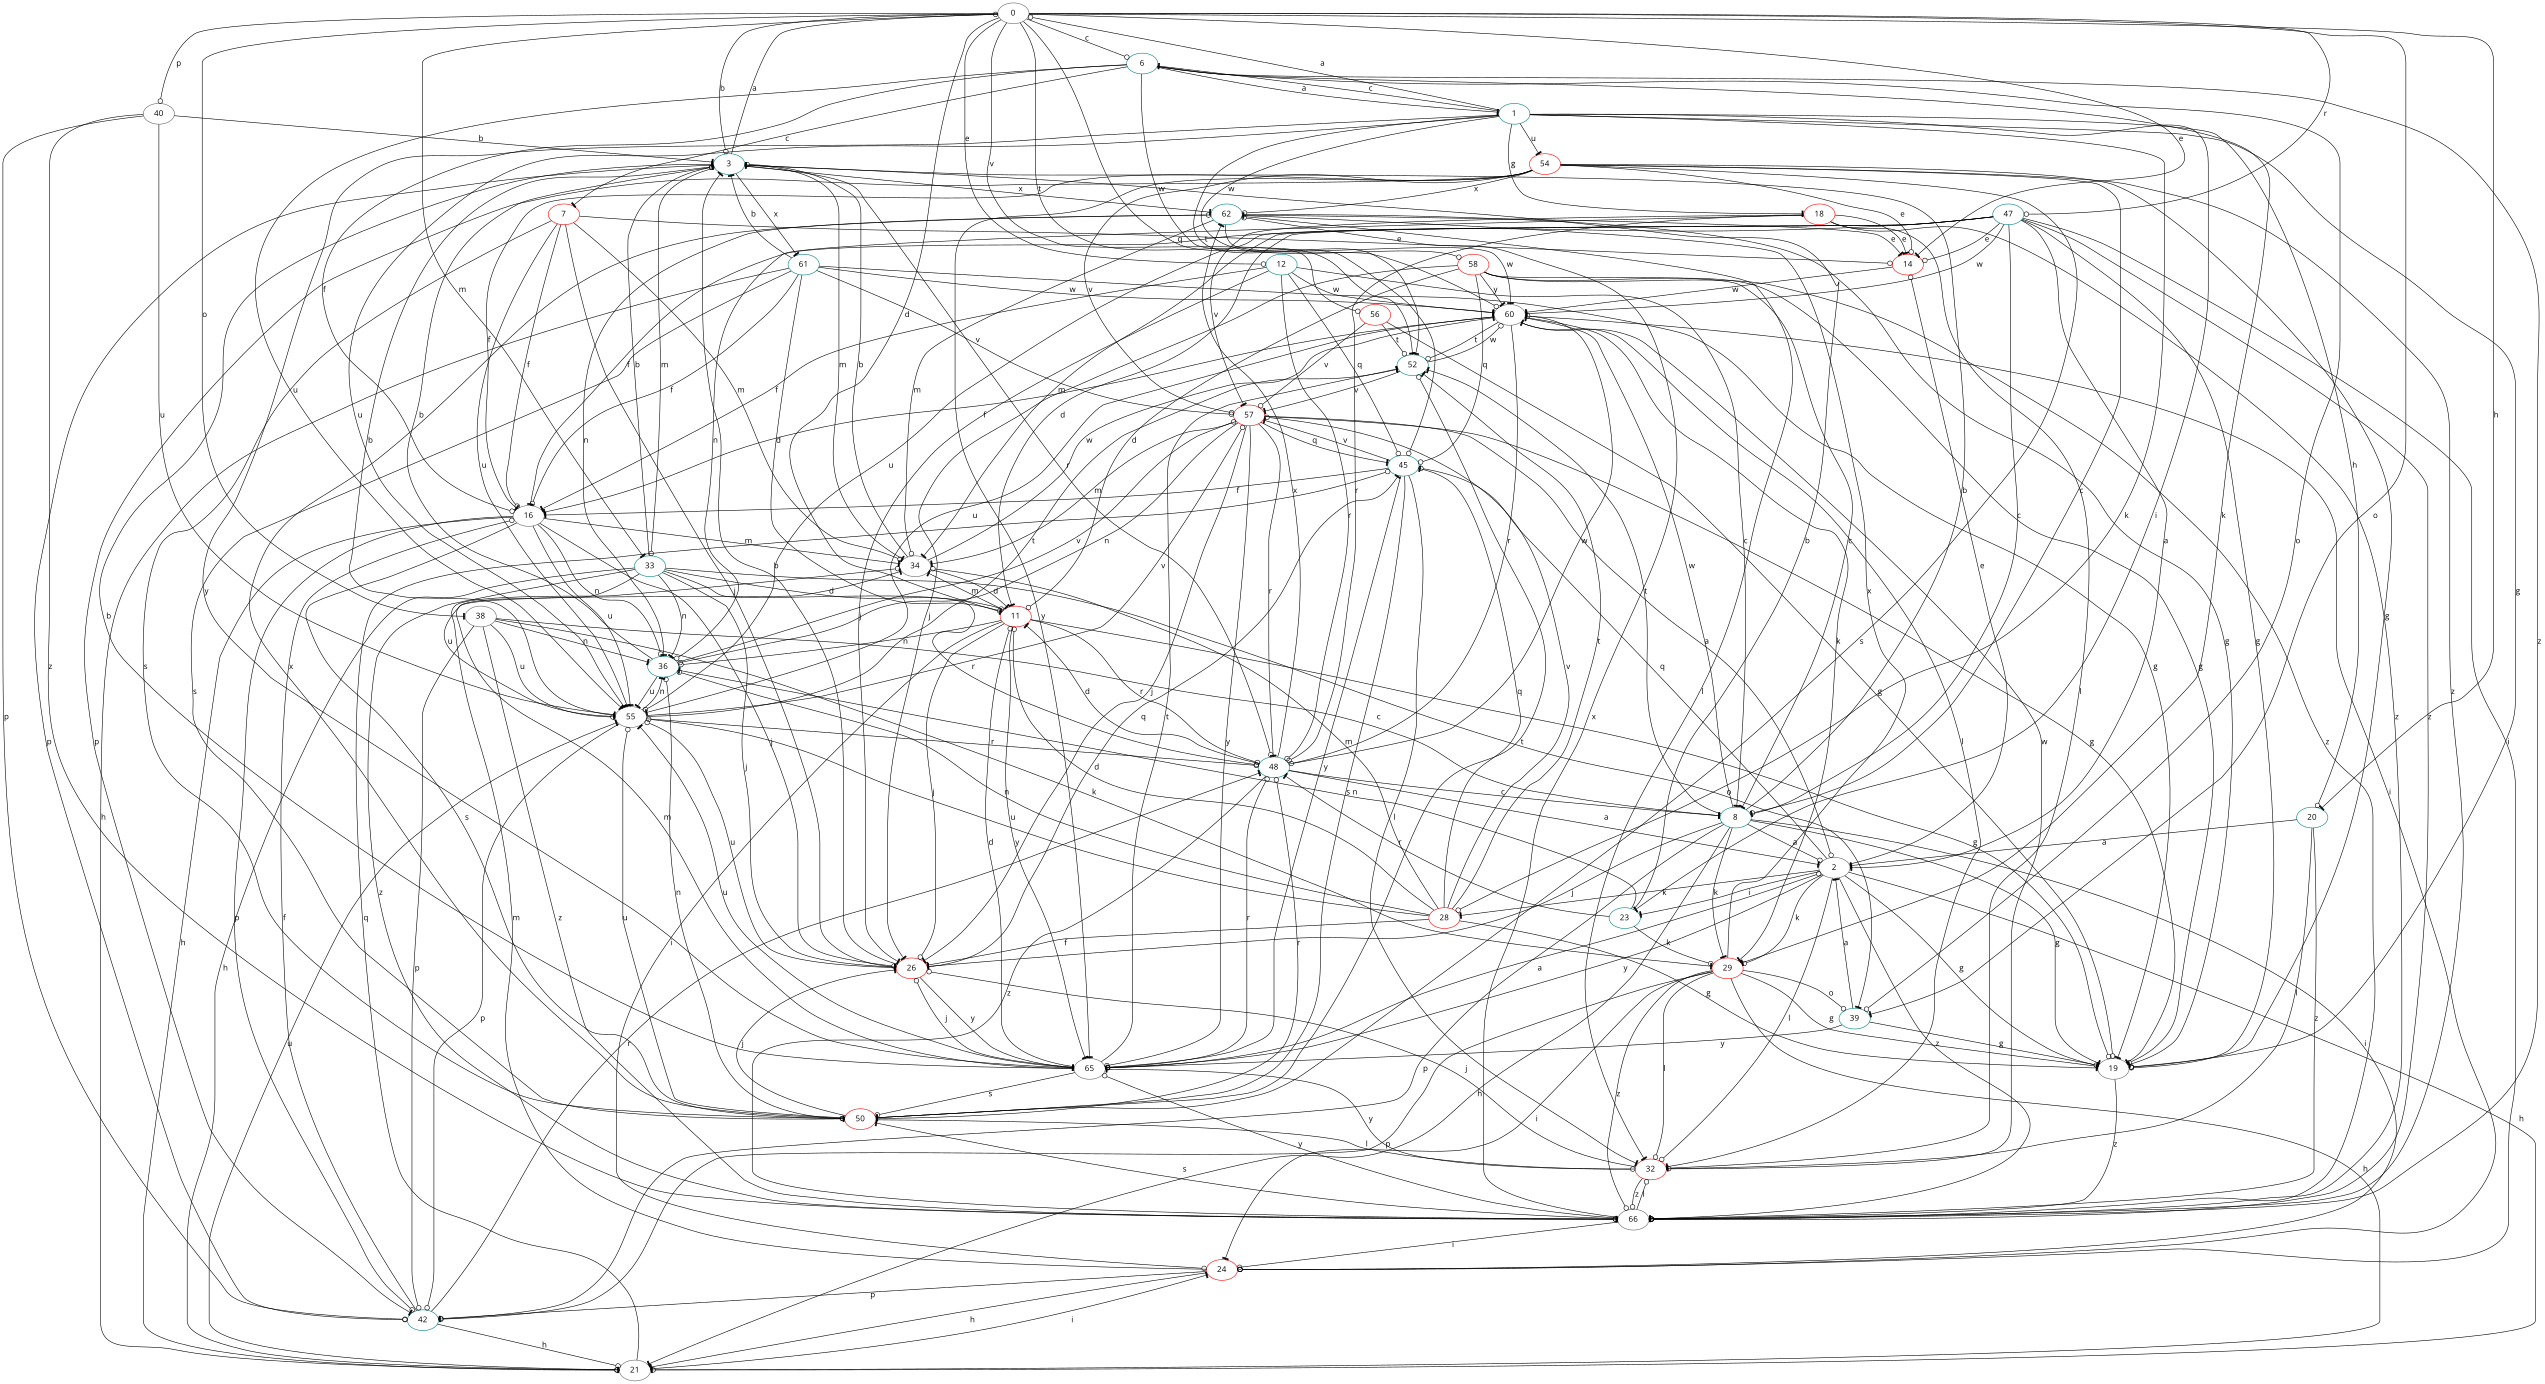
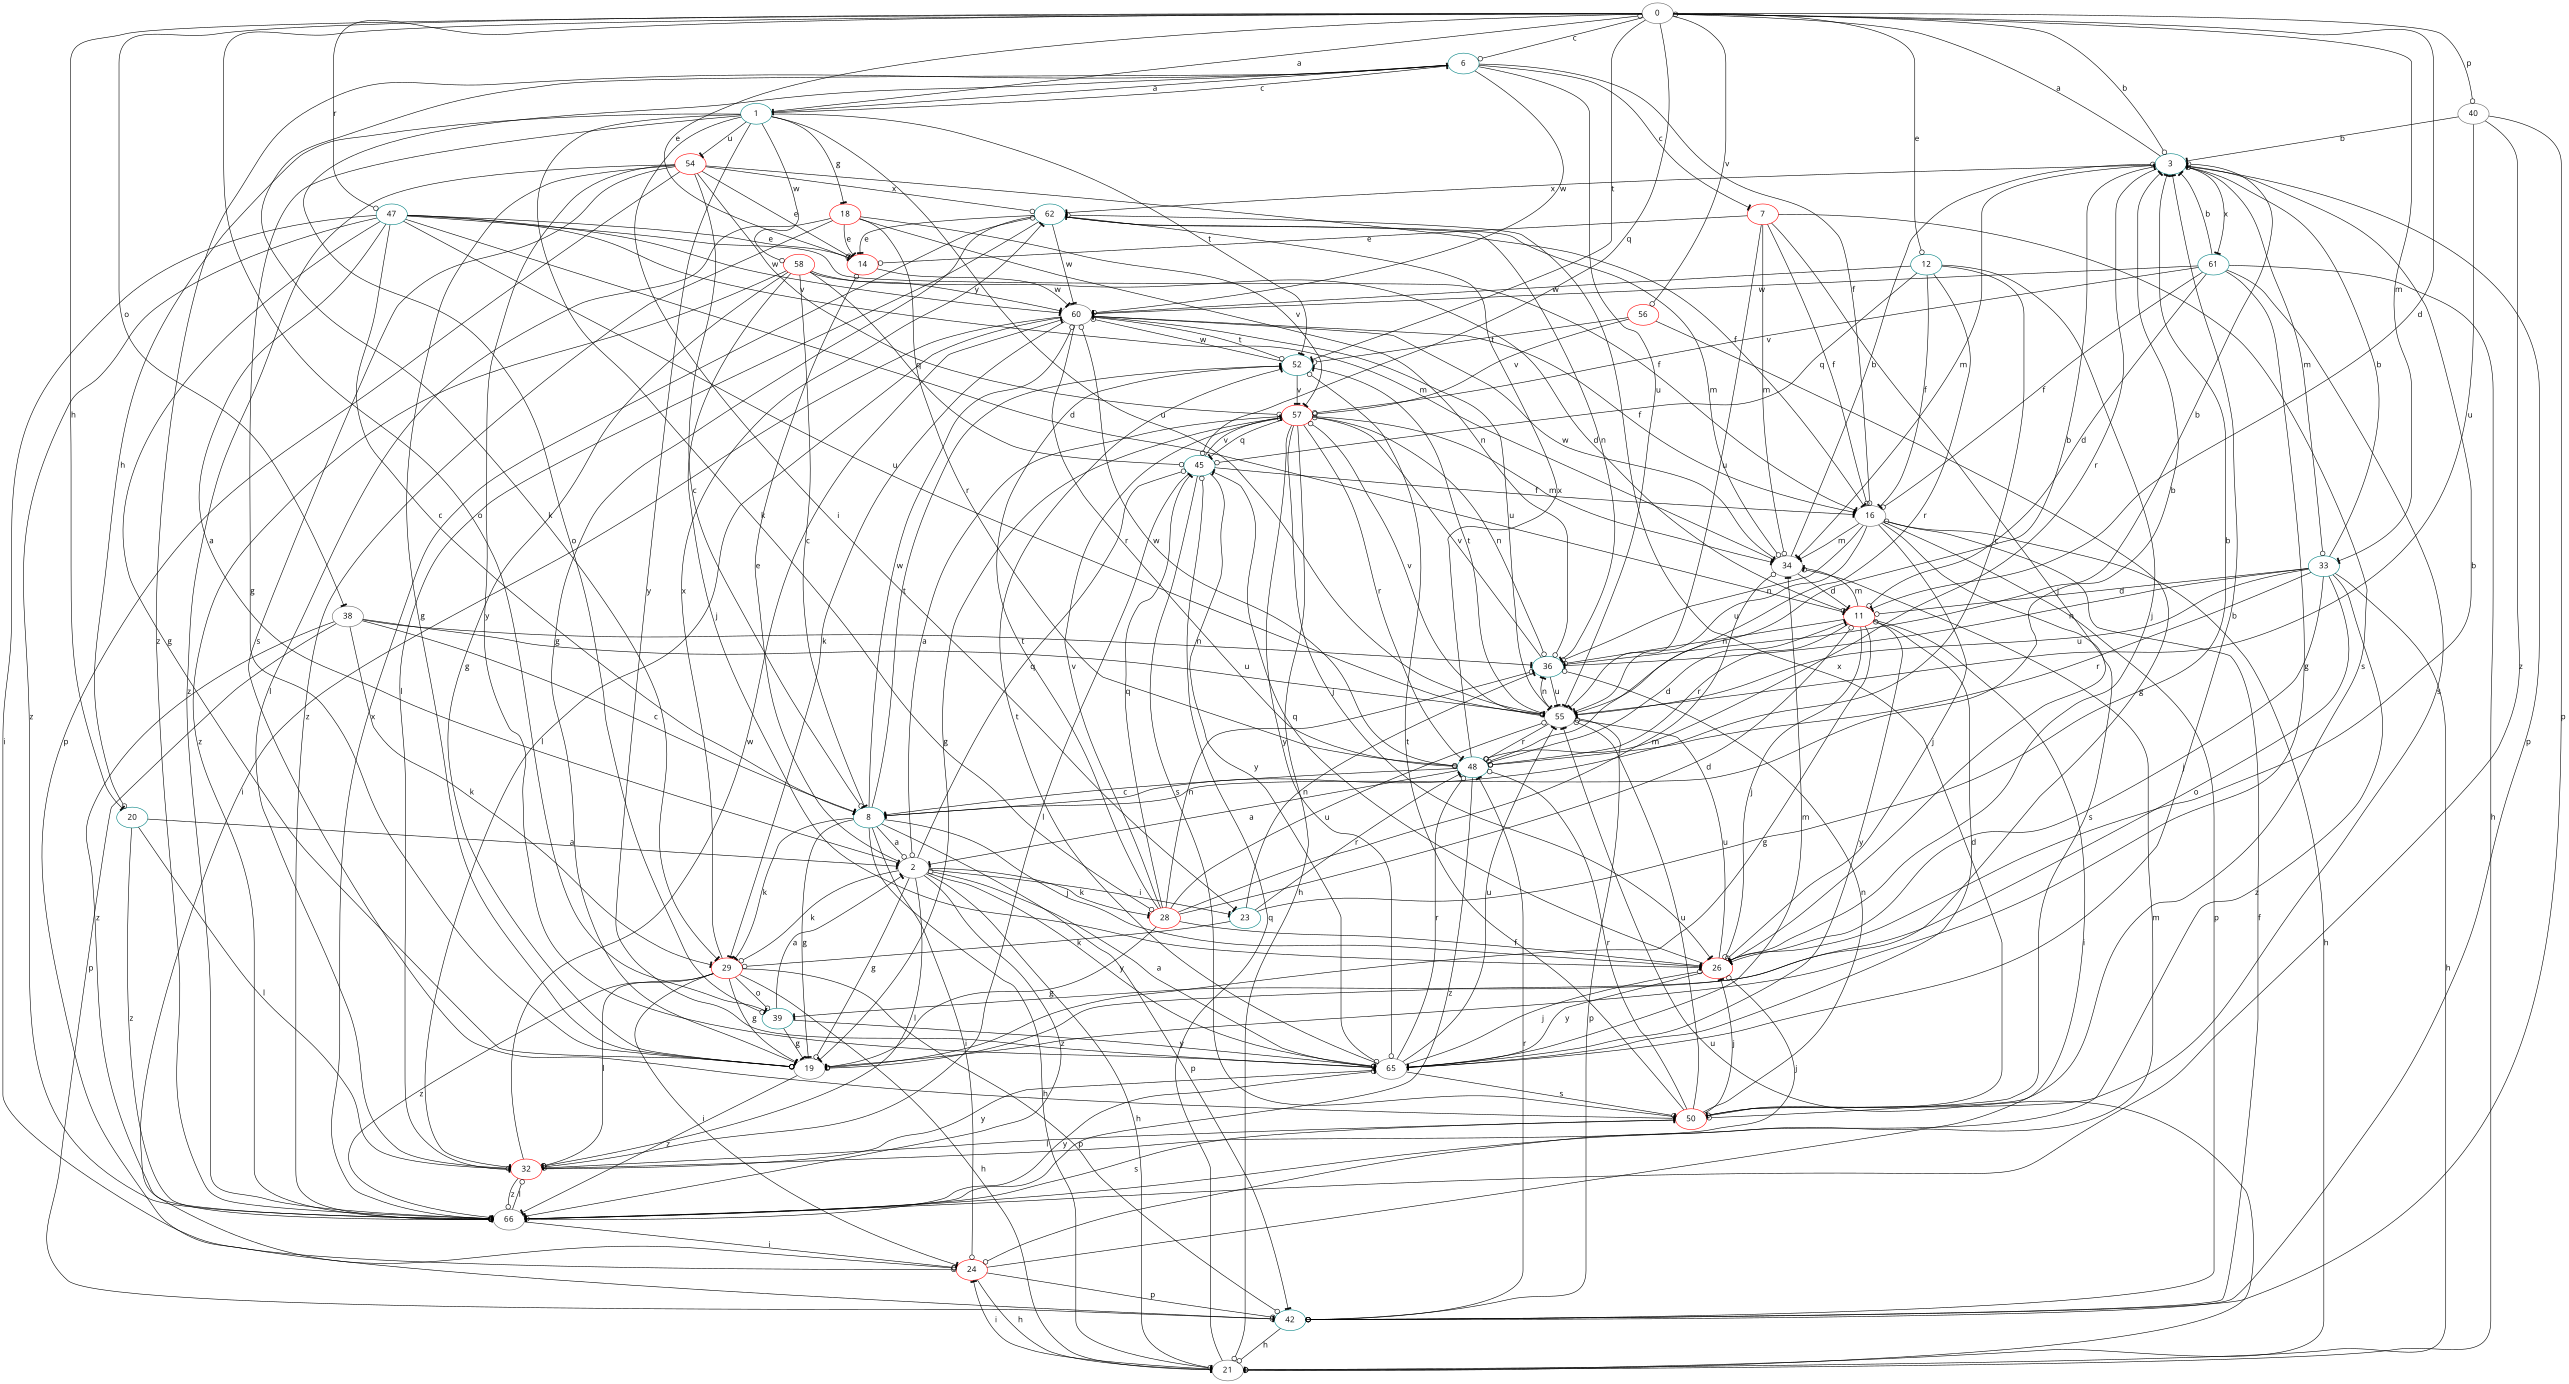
edge "8" -> "60": arrowhead tee -> odot
edge "57" -> "21": added, label "h"
